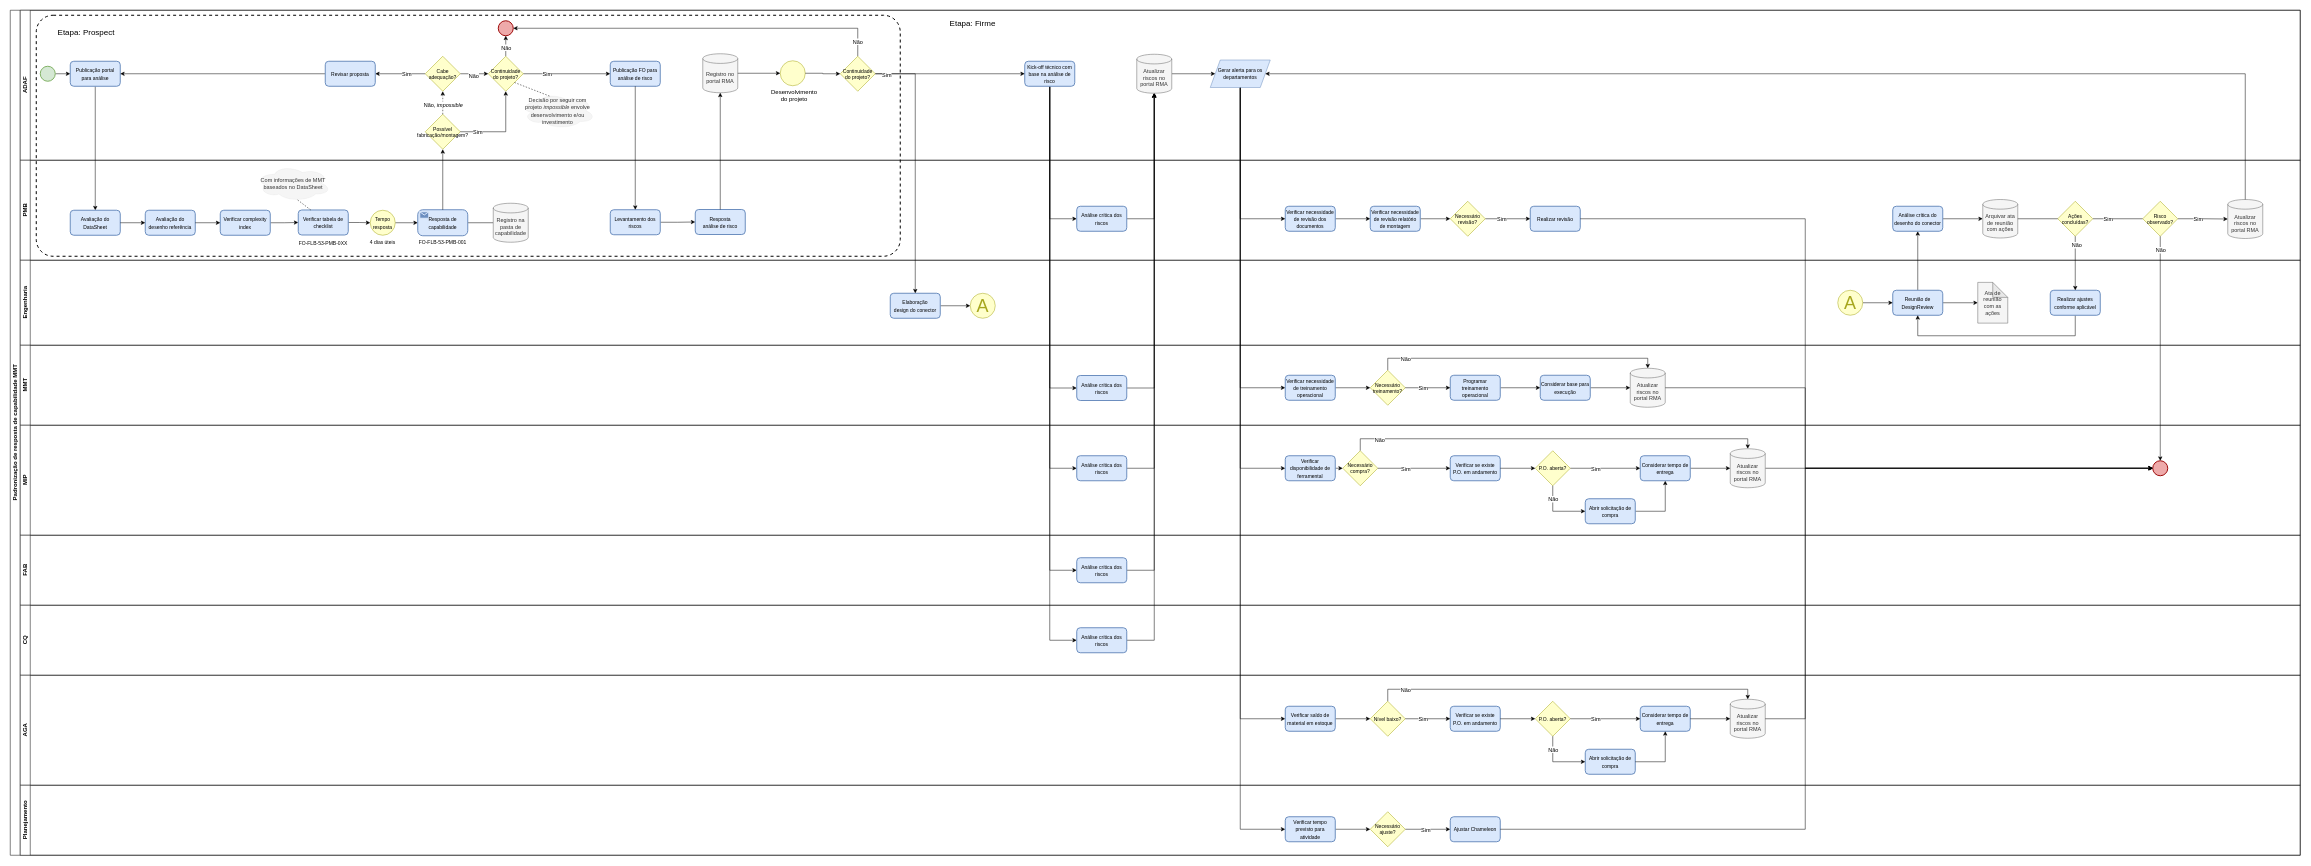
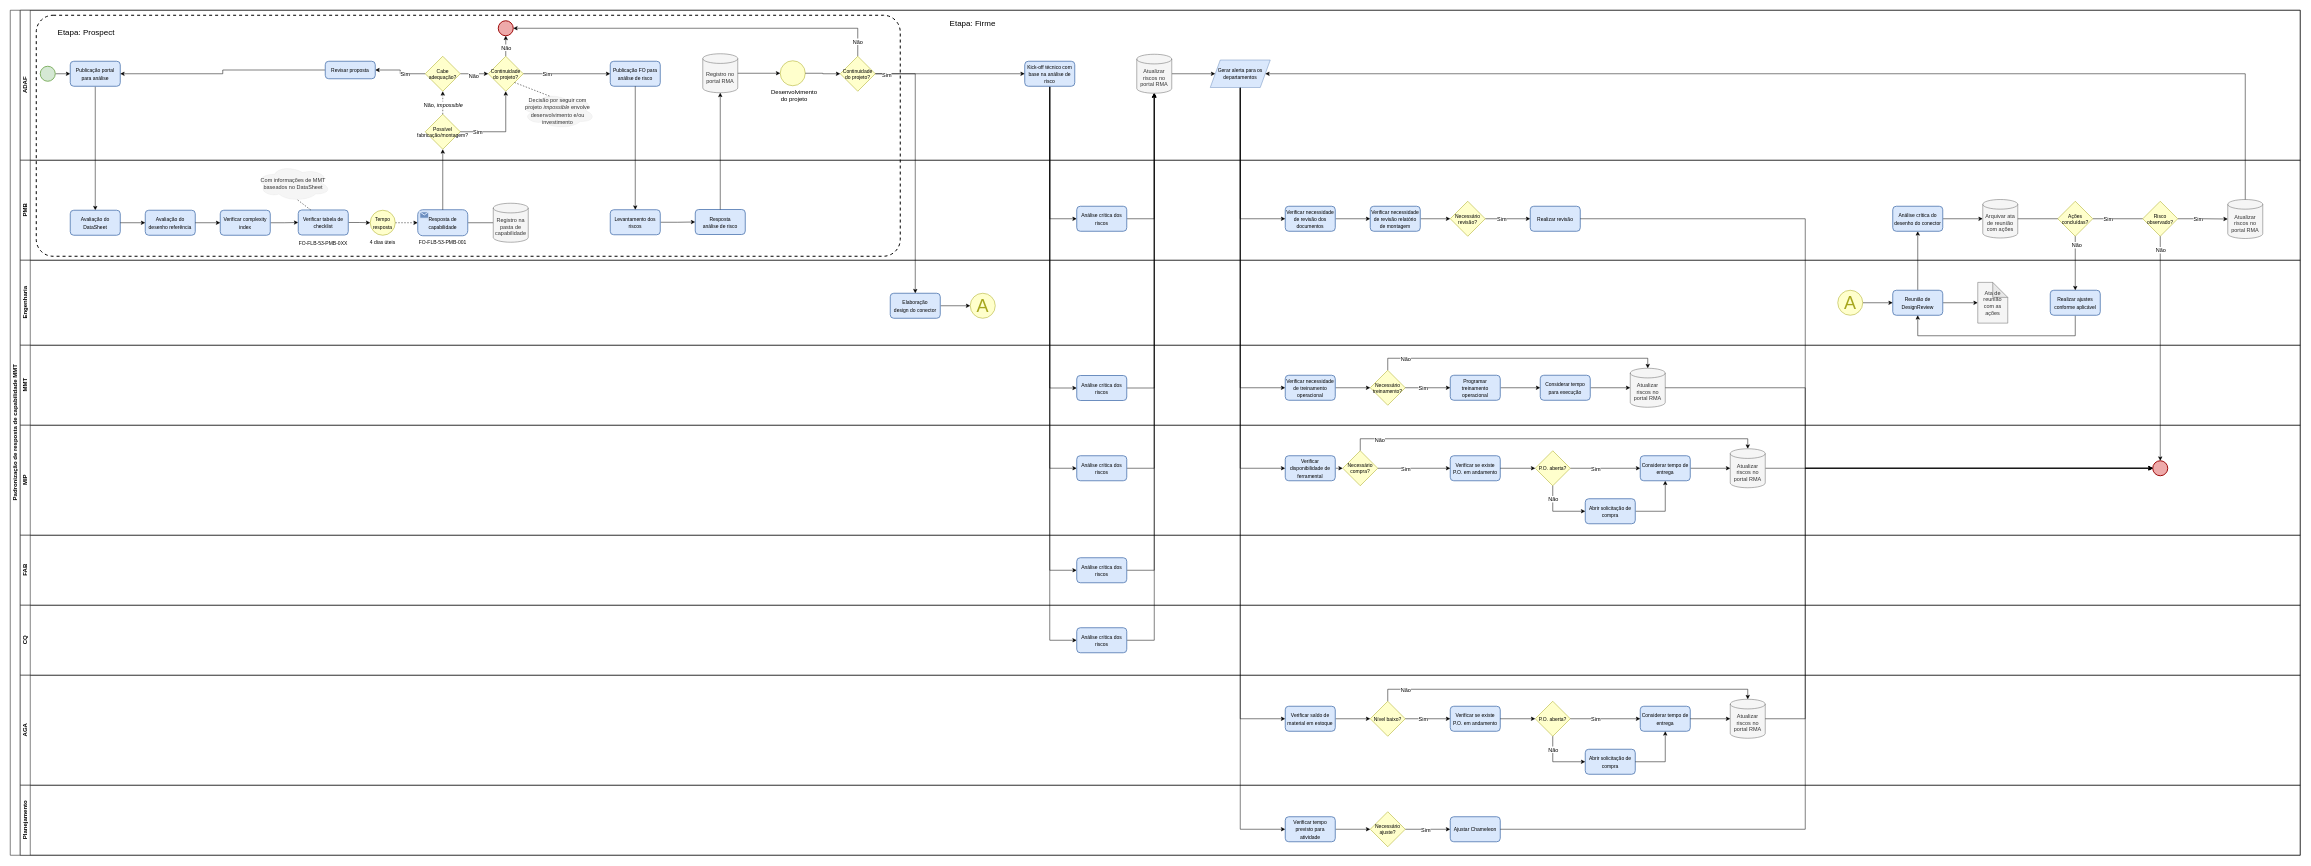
node "Revisar proposta": size 50x25 -> 50x18
edge "Tempo resposta" -> "Resposta de capabilidade": style solid -> dashed
node "Considerar base para execução": label "Considerar base para execução" -> "Considerar tempo para execução"
